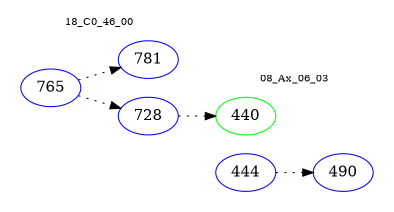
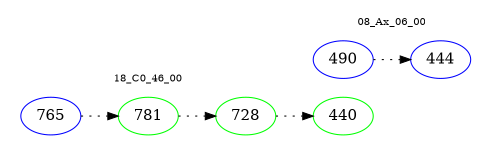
node "781": color blue -> green
cluster "08_Ax_06_03": label "08_Ax_06_03" -> "08_Ax_06_00"
edge "765" -> "728": now "781" -> "728"
node "728": color blue -> green
edge "444" -> "490": reversed
